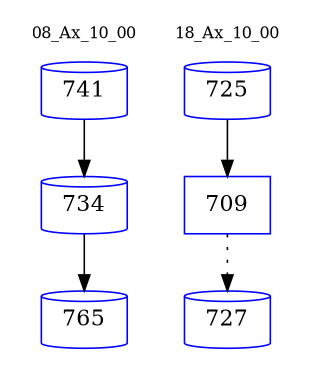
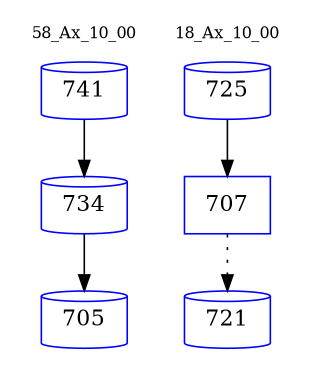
cluster "08_Ax_10_00": label "08_Ax_10_00" -> "58_Ax_10_00"
node "709": label "709" -> "707"
node "765": label "765" -> "705"
node "727": label "727" -> "721"
